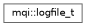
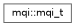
node "mqi::logfile_t": label "mqi::logfile_t" -> "mqi::mqi_t"
